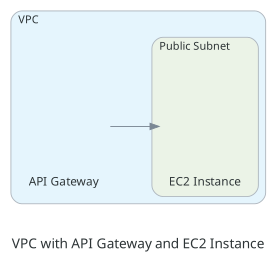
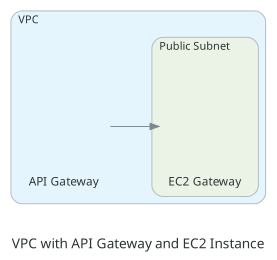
node "EC2 Instance": label "EC2 Instance" -> "EC2 Gateway"
